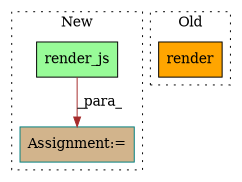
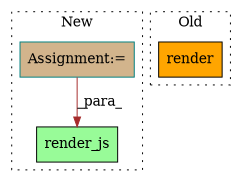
edge "render_js" -> "Assignment:=": reversed
